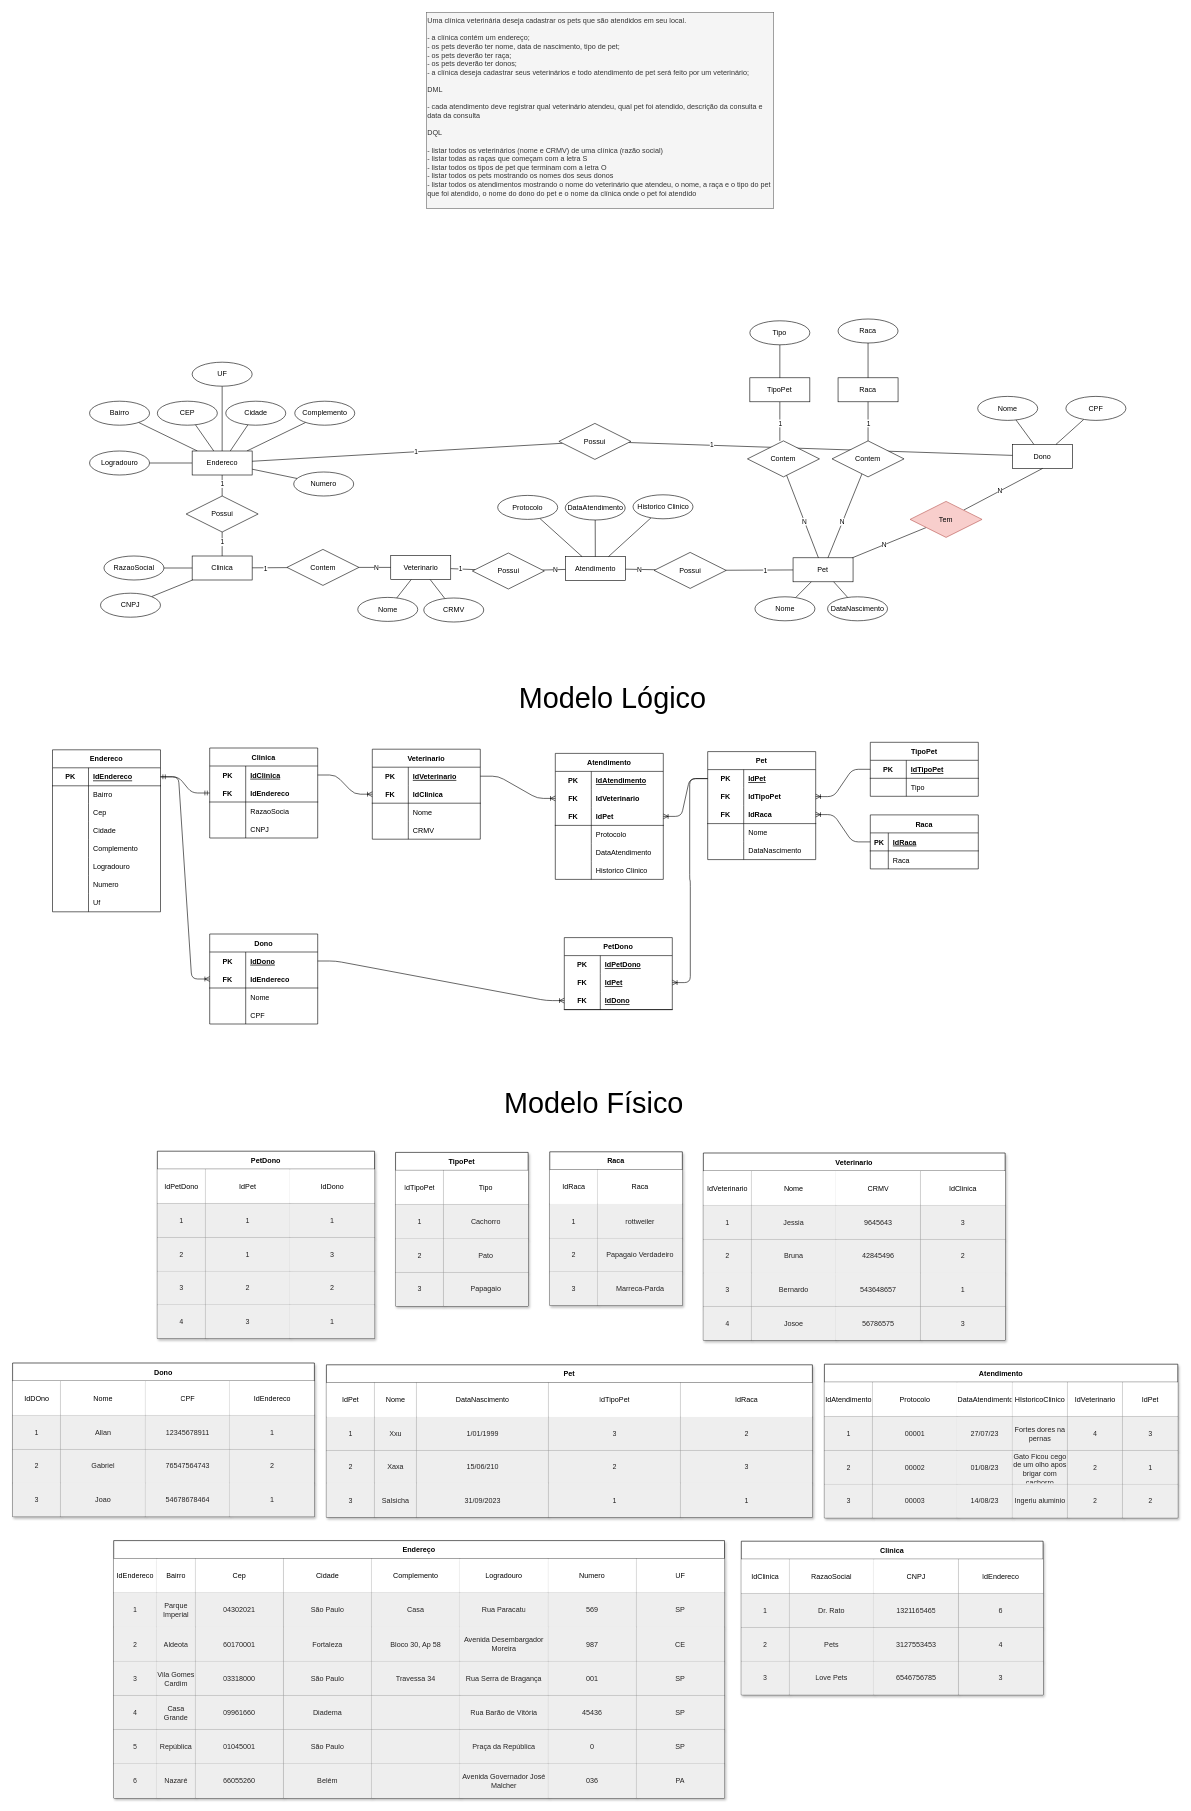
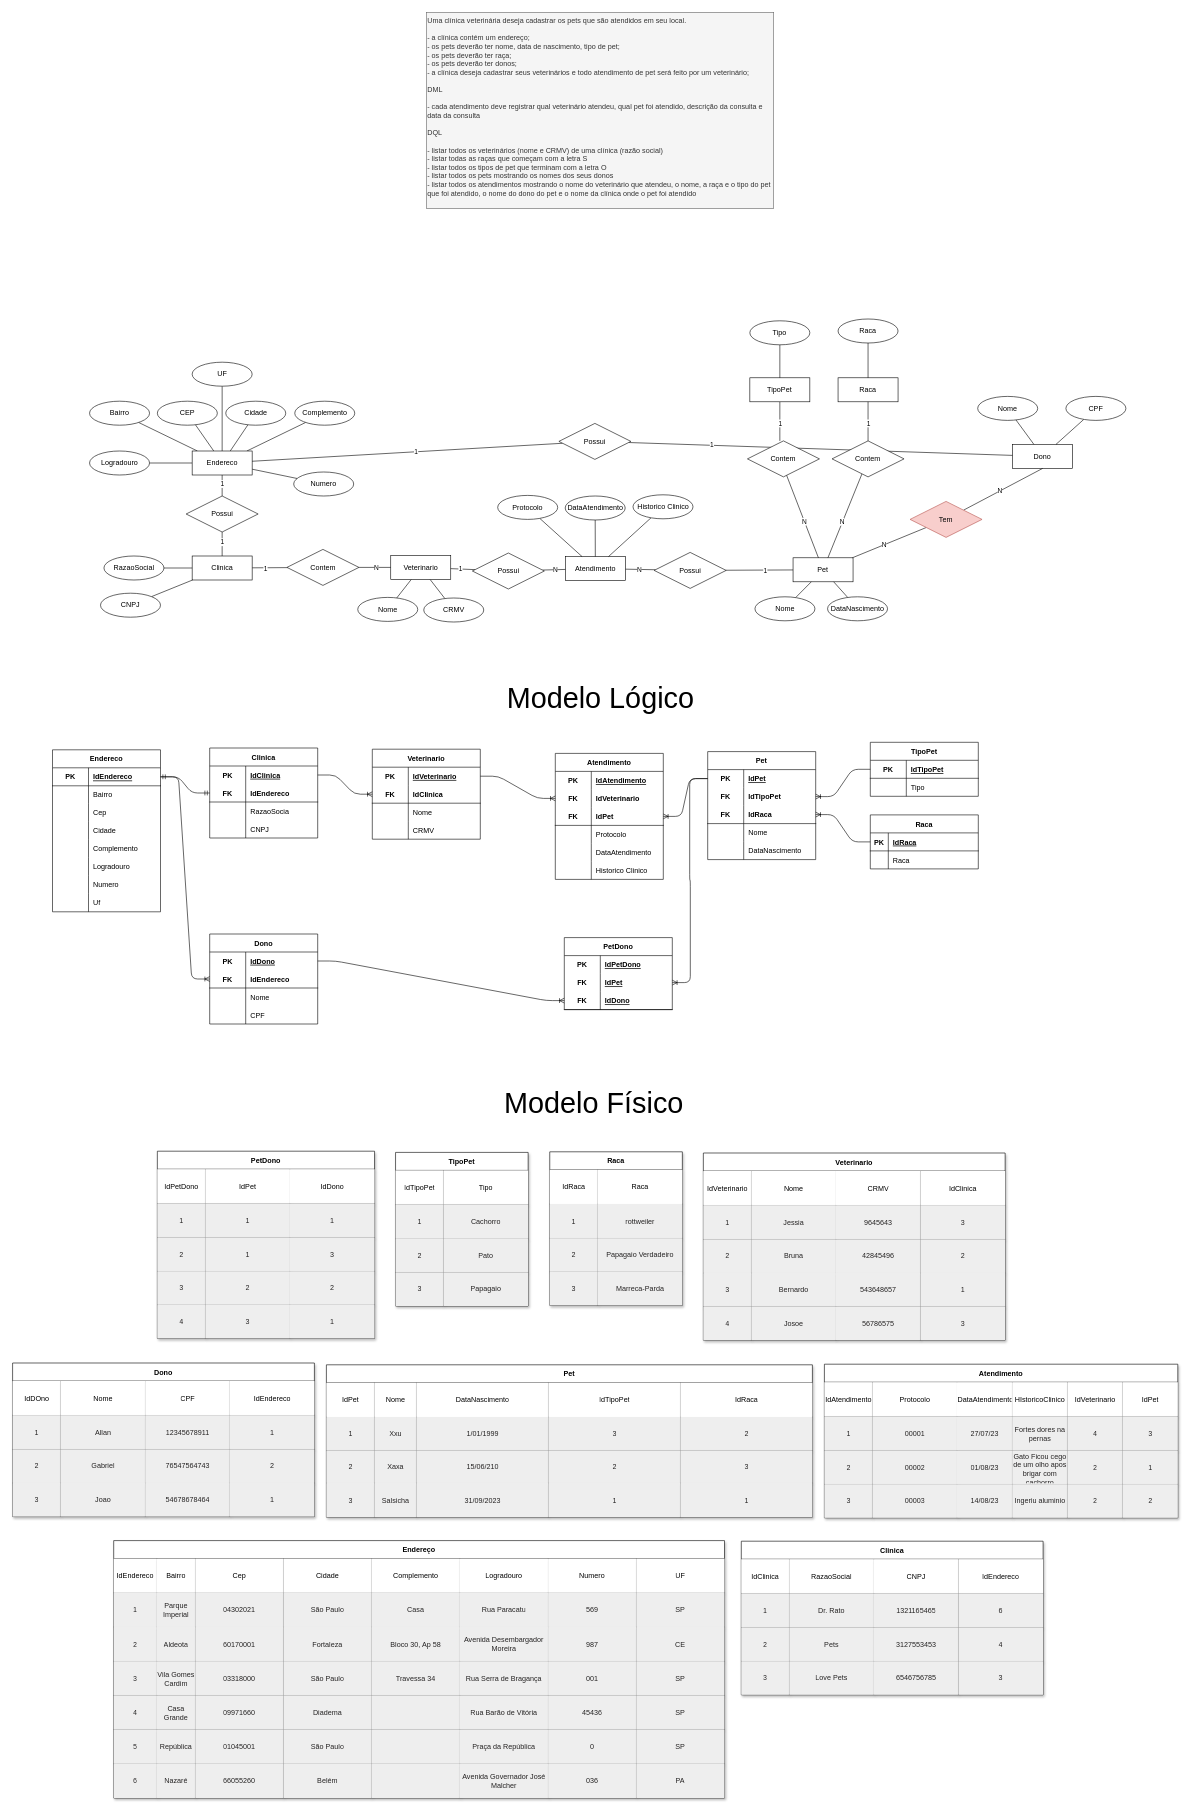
node "Modelo Lógico": moved (612, 698) -> (600, 698)
node "09961660": label "09961660" -> "09971660"
